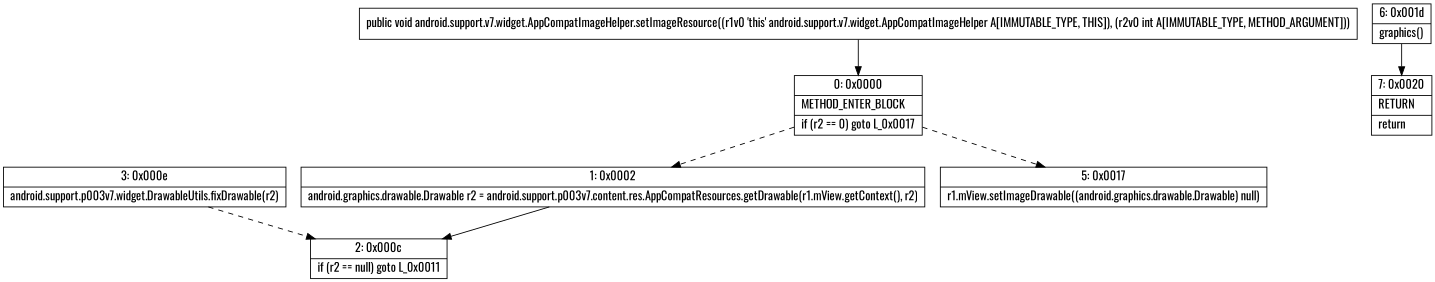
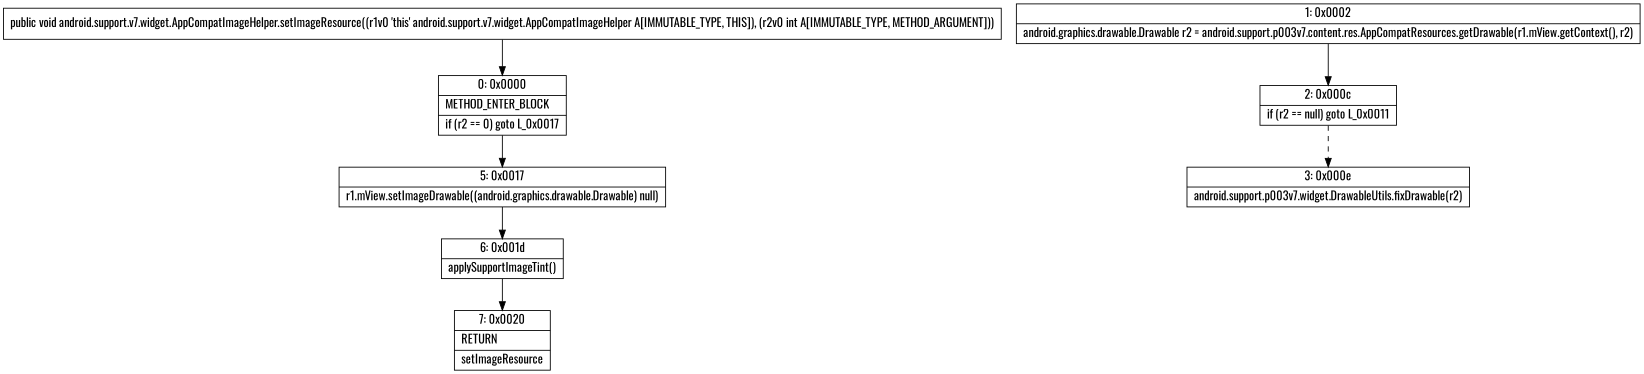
node "6: 0x001d": text "graphics()" -> "applySupportImageTint()"
node "7: 0x0020": text "return" -> "setImageResource"
edge "0: 0x0000" -> "1: 0x0002": removed
edge "0: 0x0000" -> "5: 0x0017": style dashed -> solid
edge "5: 0x0017" -> "6: 0x001d": added
edge "3: 0x000e" -> "2: 0x000c": reversed
